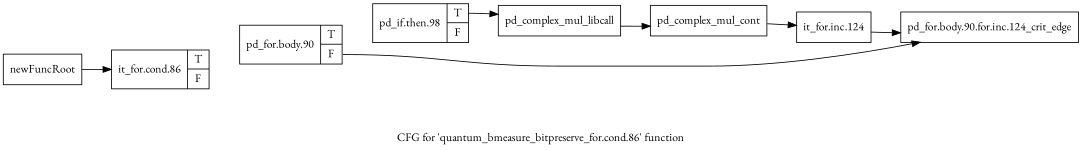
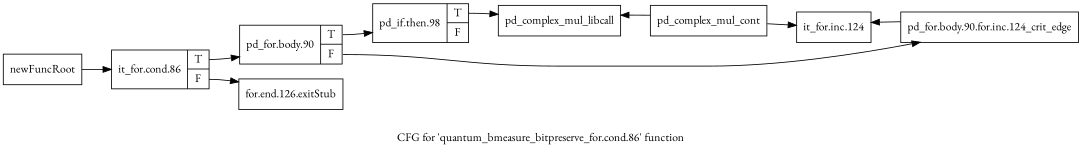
edge "pd_complex_mul_libcall" -> "pd_complex_mul_cont": reversed
edge "it_for.inc.124" -> "pd_for.body.90.for.inc.124_crit_edge": reversed
edge "pd_for.body.90" -> "pd_if.then.98": added
edge "it_for.cond.86" -> "pd_for.body.90": added
node "for.end.126.exitStub": added
